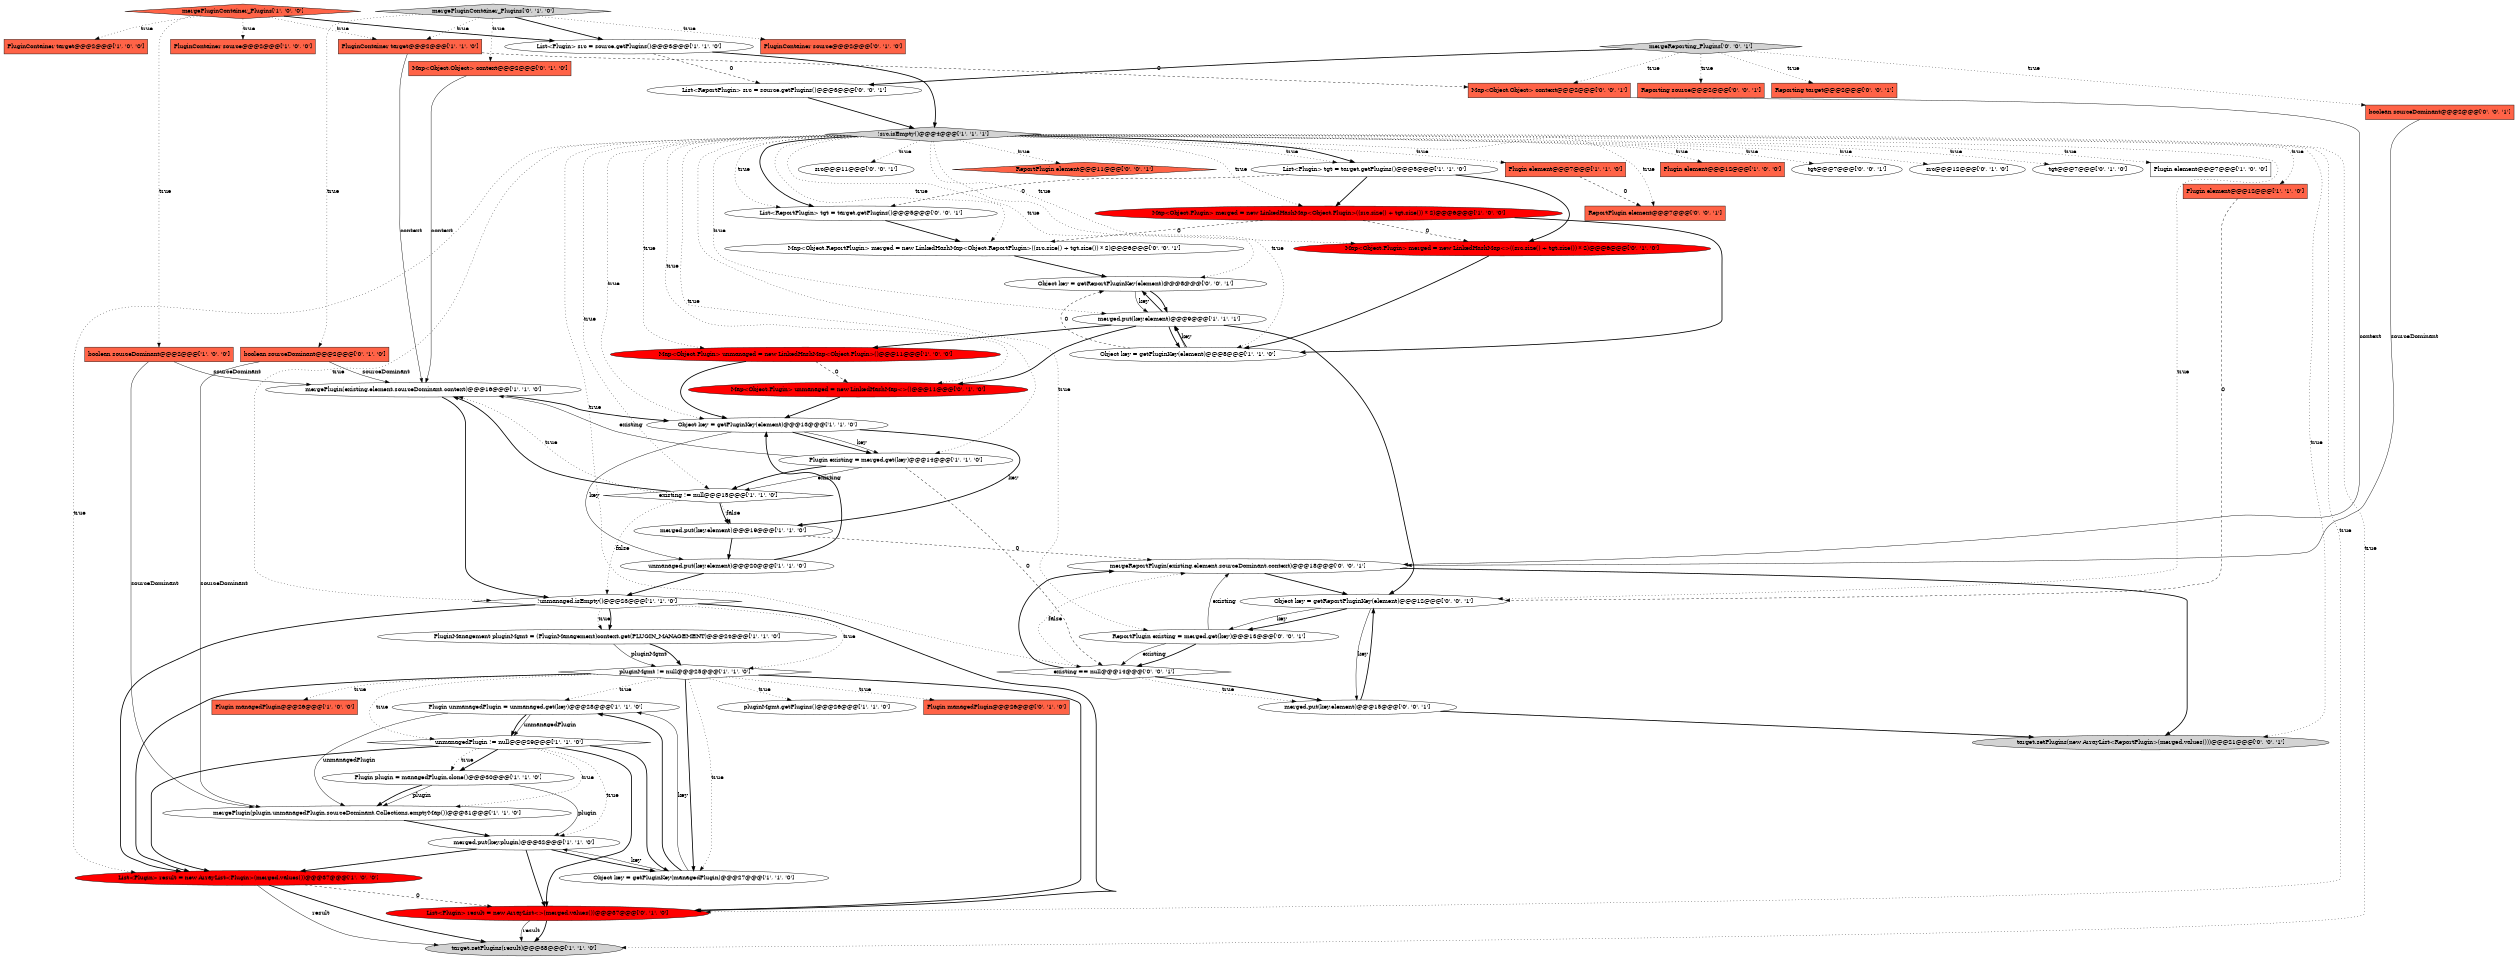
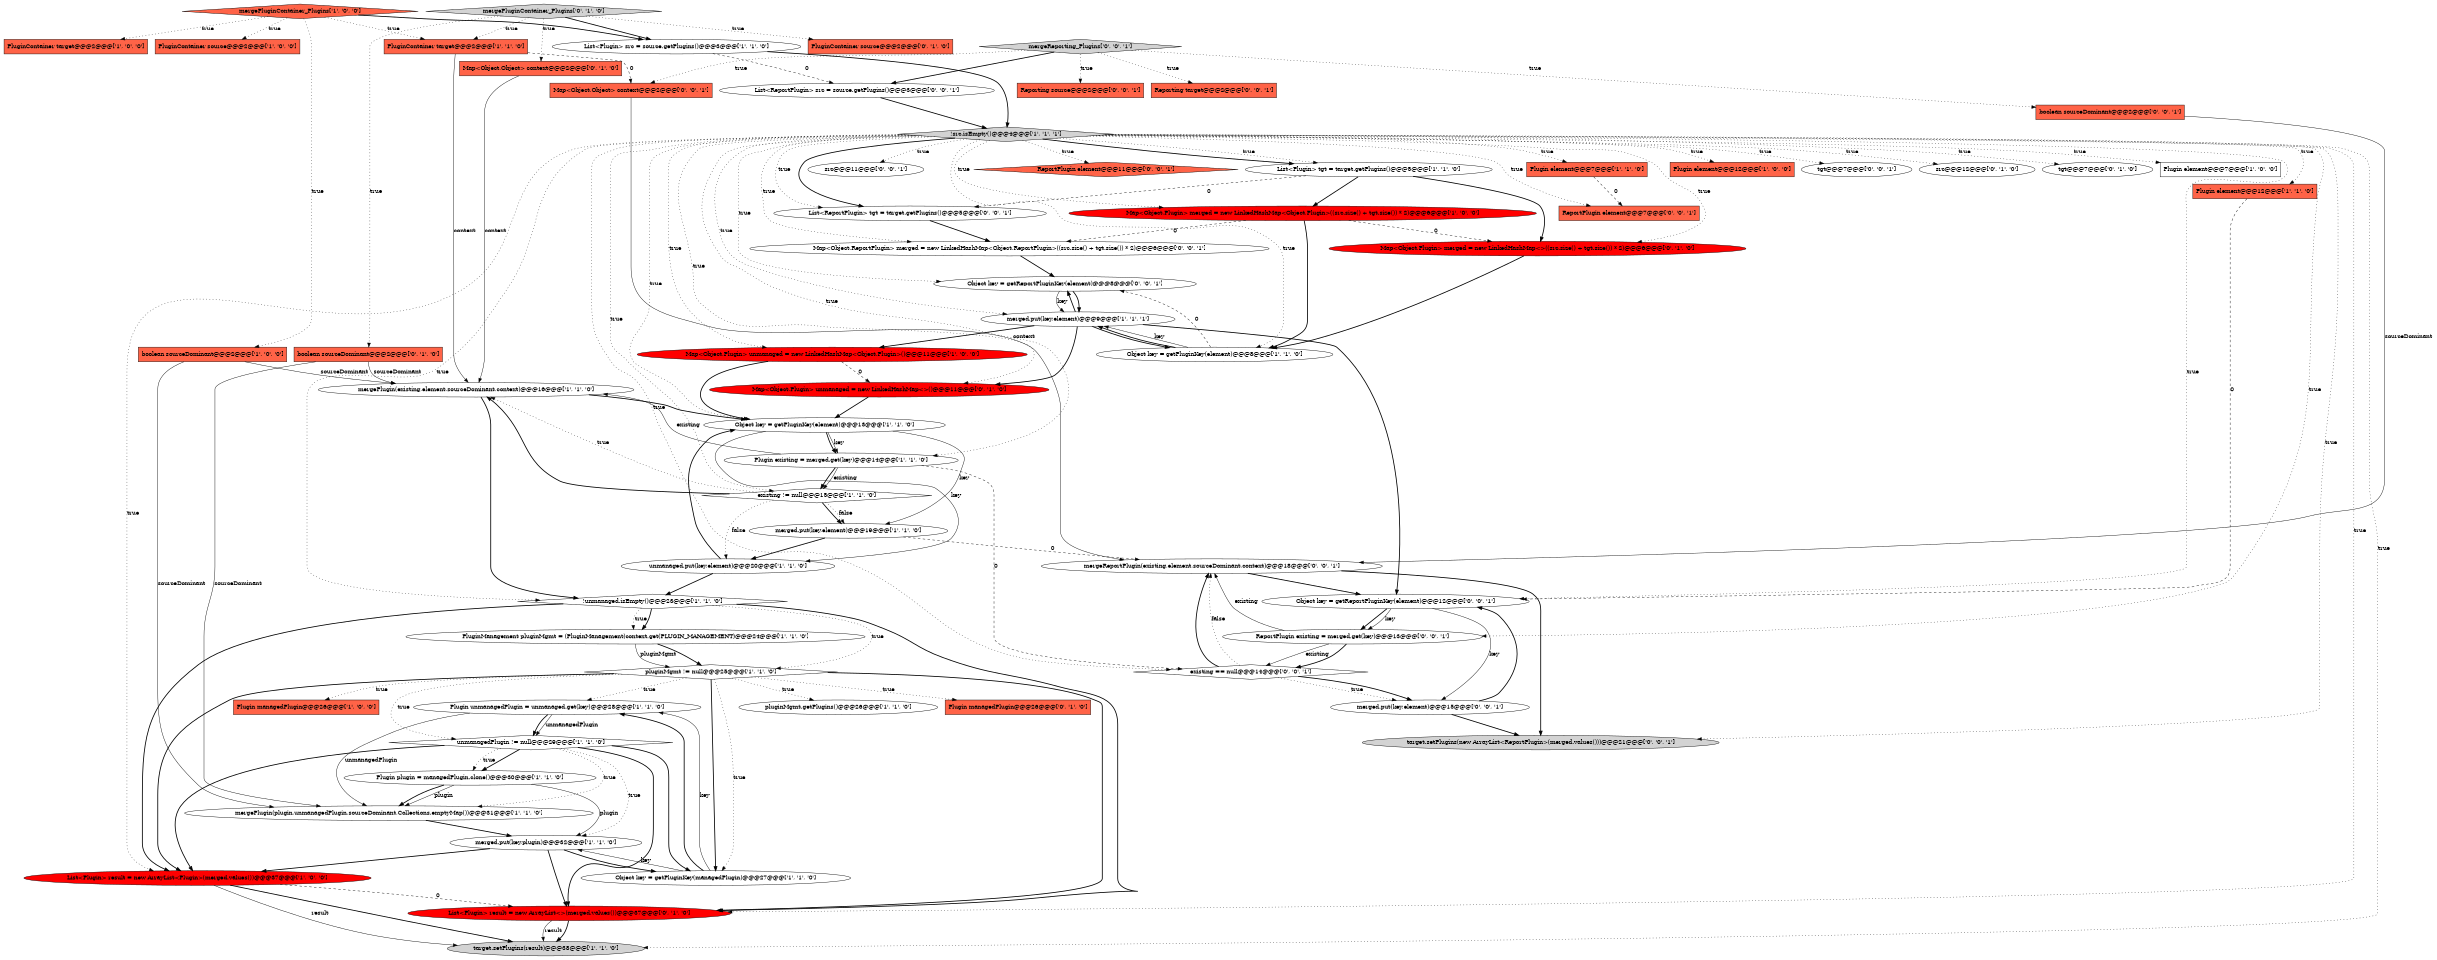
edge "Object key = getPluginKey(element)@@@13@@@['1', '1', '0']" -> "merged.put(key,element)@@@19@@@['1', '1', '0']": style bold -> solid
edge "existing != null@@@15@@@['1', '1', '0']" -> "!unmanaged.isEmpty()@@@23@@@['1', '1', '0']": now "existing != null@@@15@@@['1', '1', '0']" -> "unmanaged.put(key,element)@@@20@@@['1', '1', '0']"
